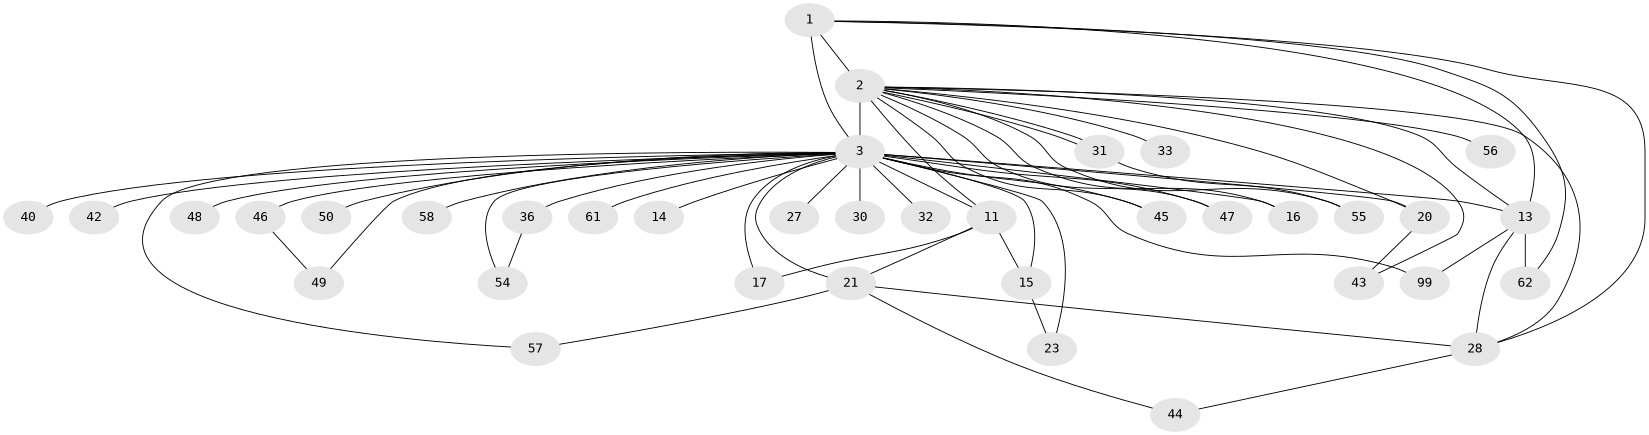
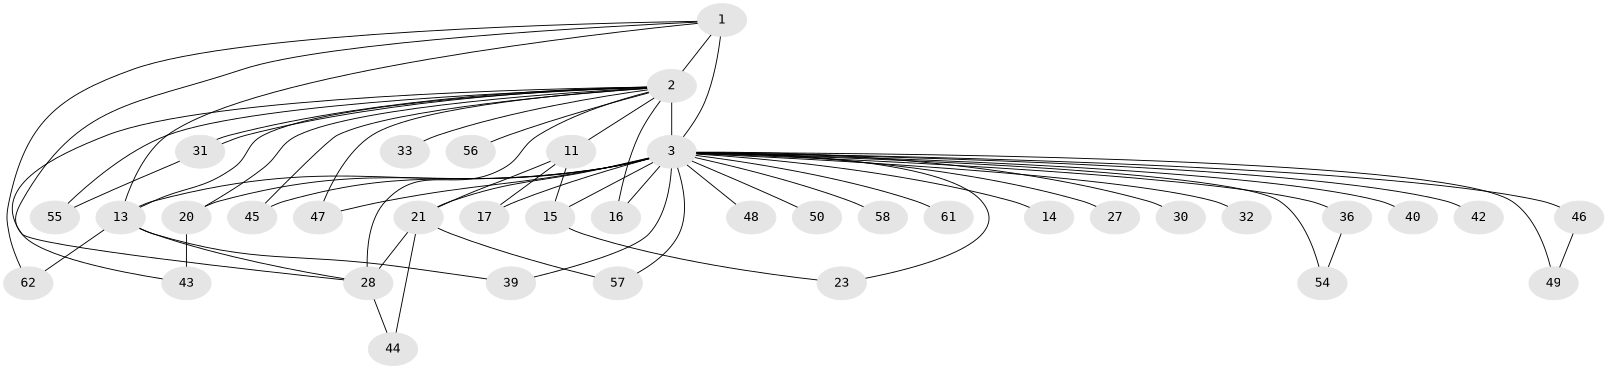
edge "3" -- "11": removed
node "99": label "99" -> "39"
